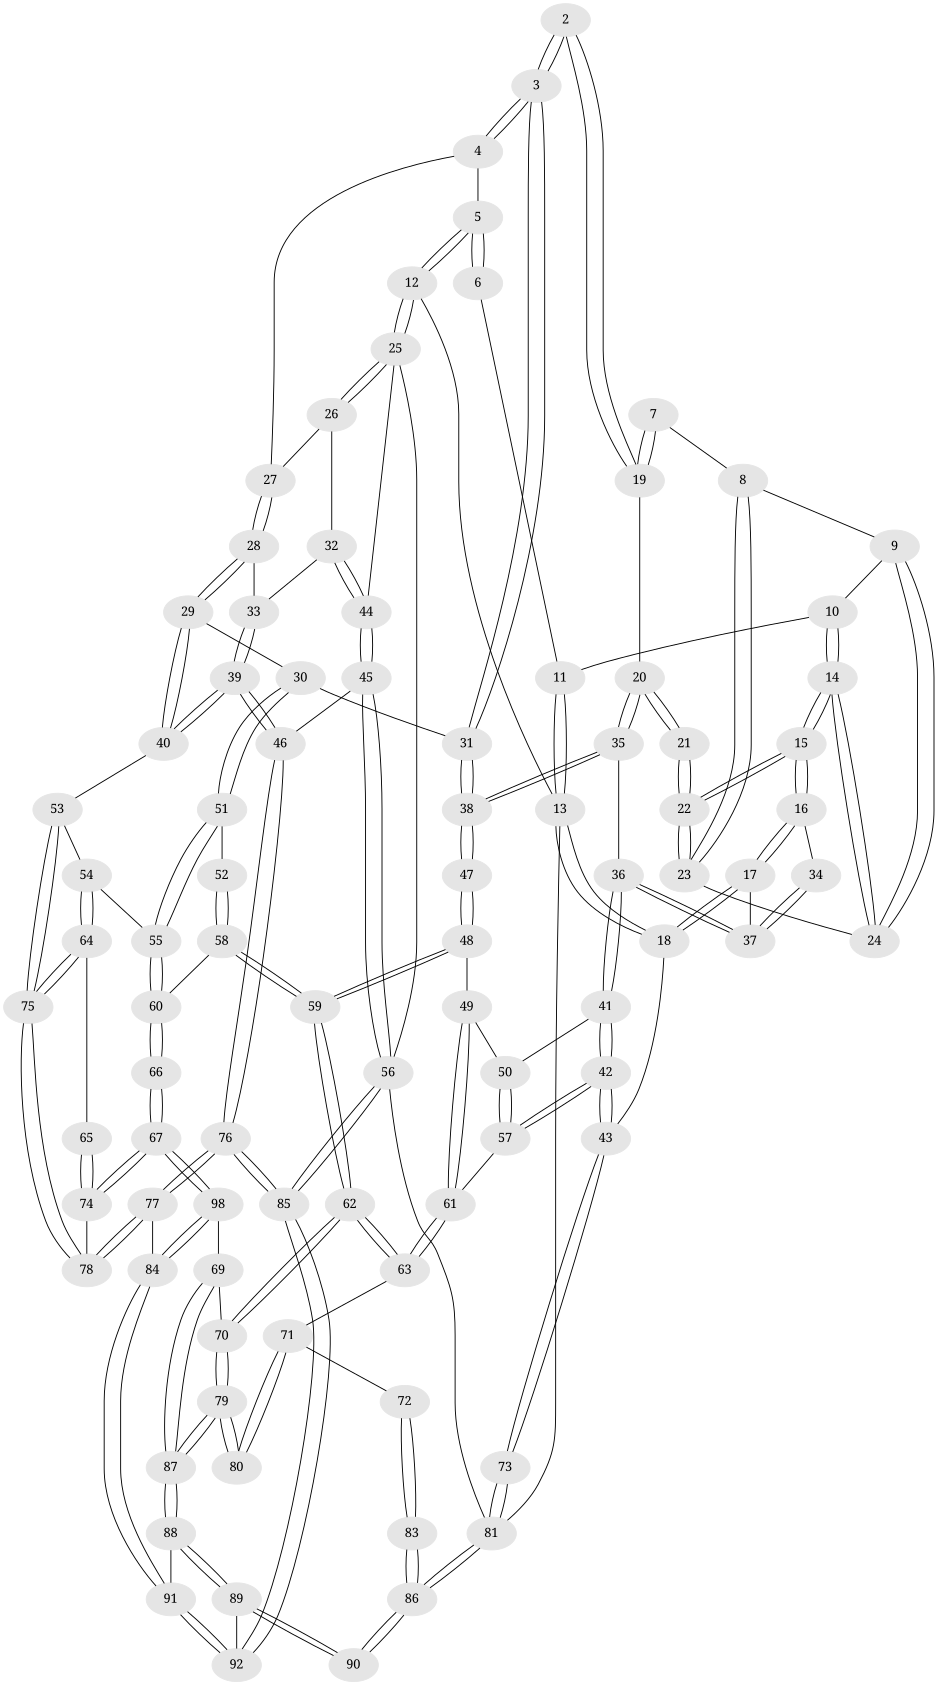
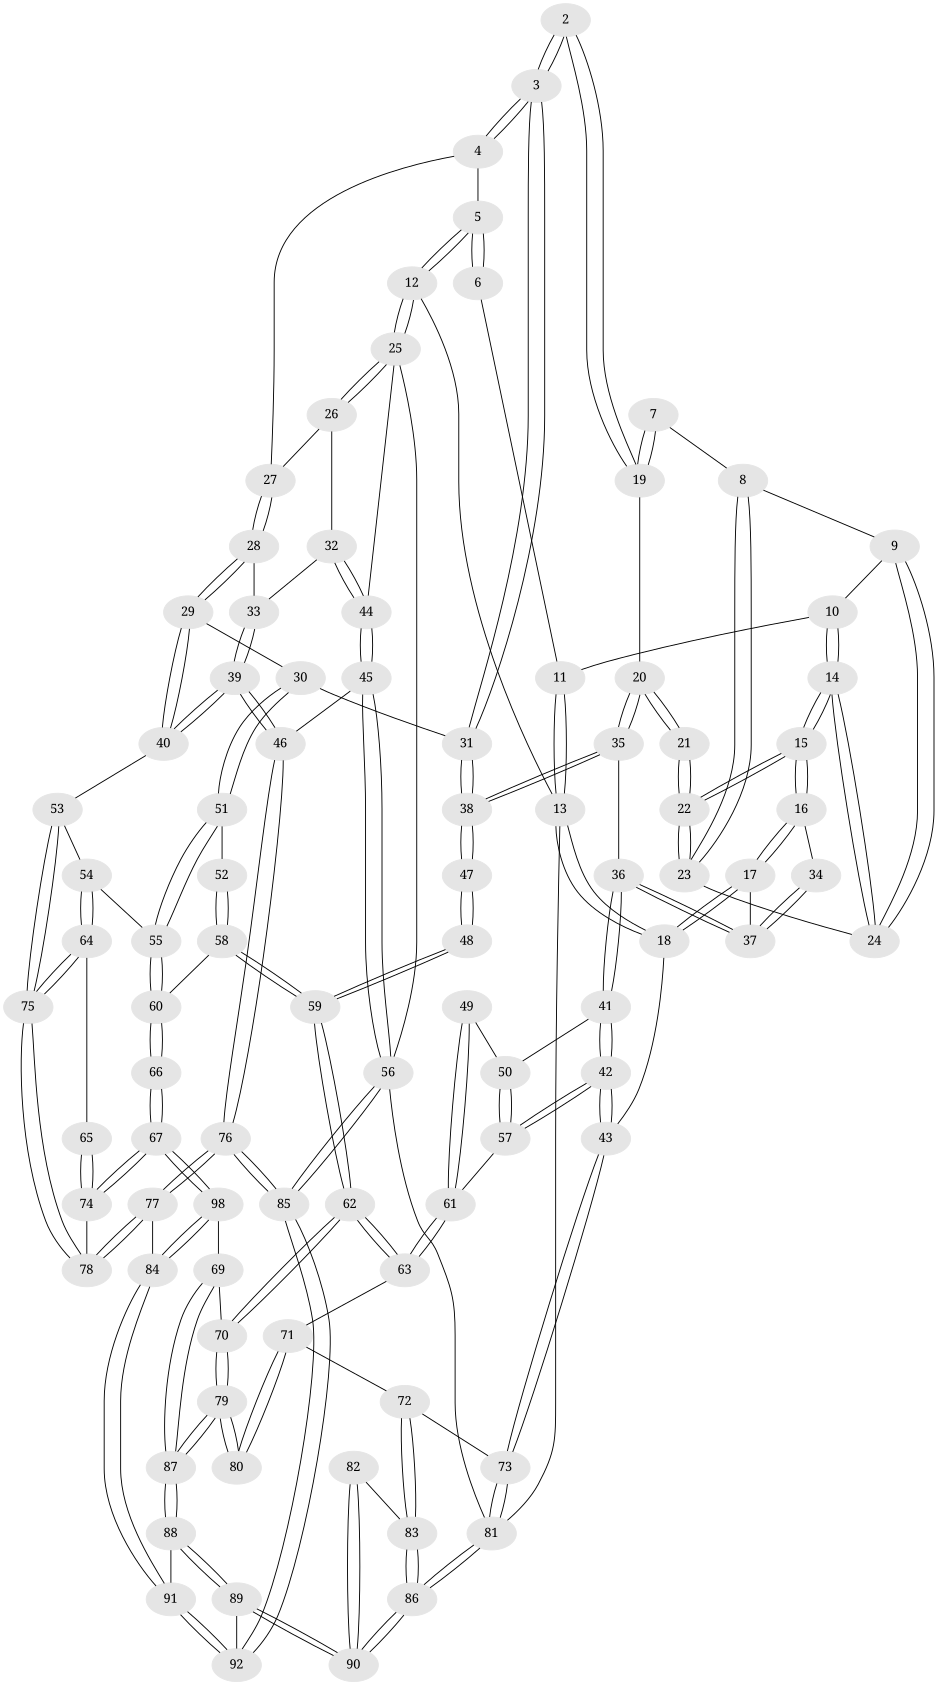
edge "48" -- "49": removed
edge "72" -- "73": added
node "82": added
